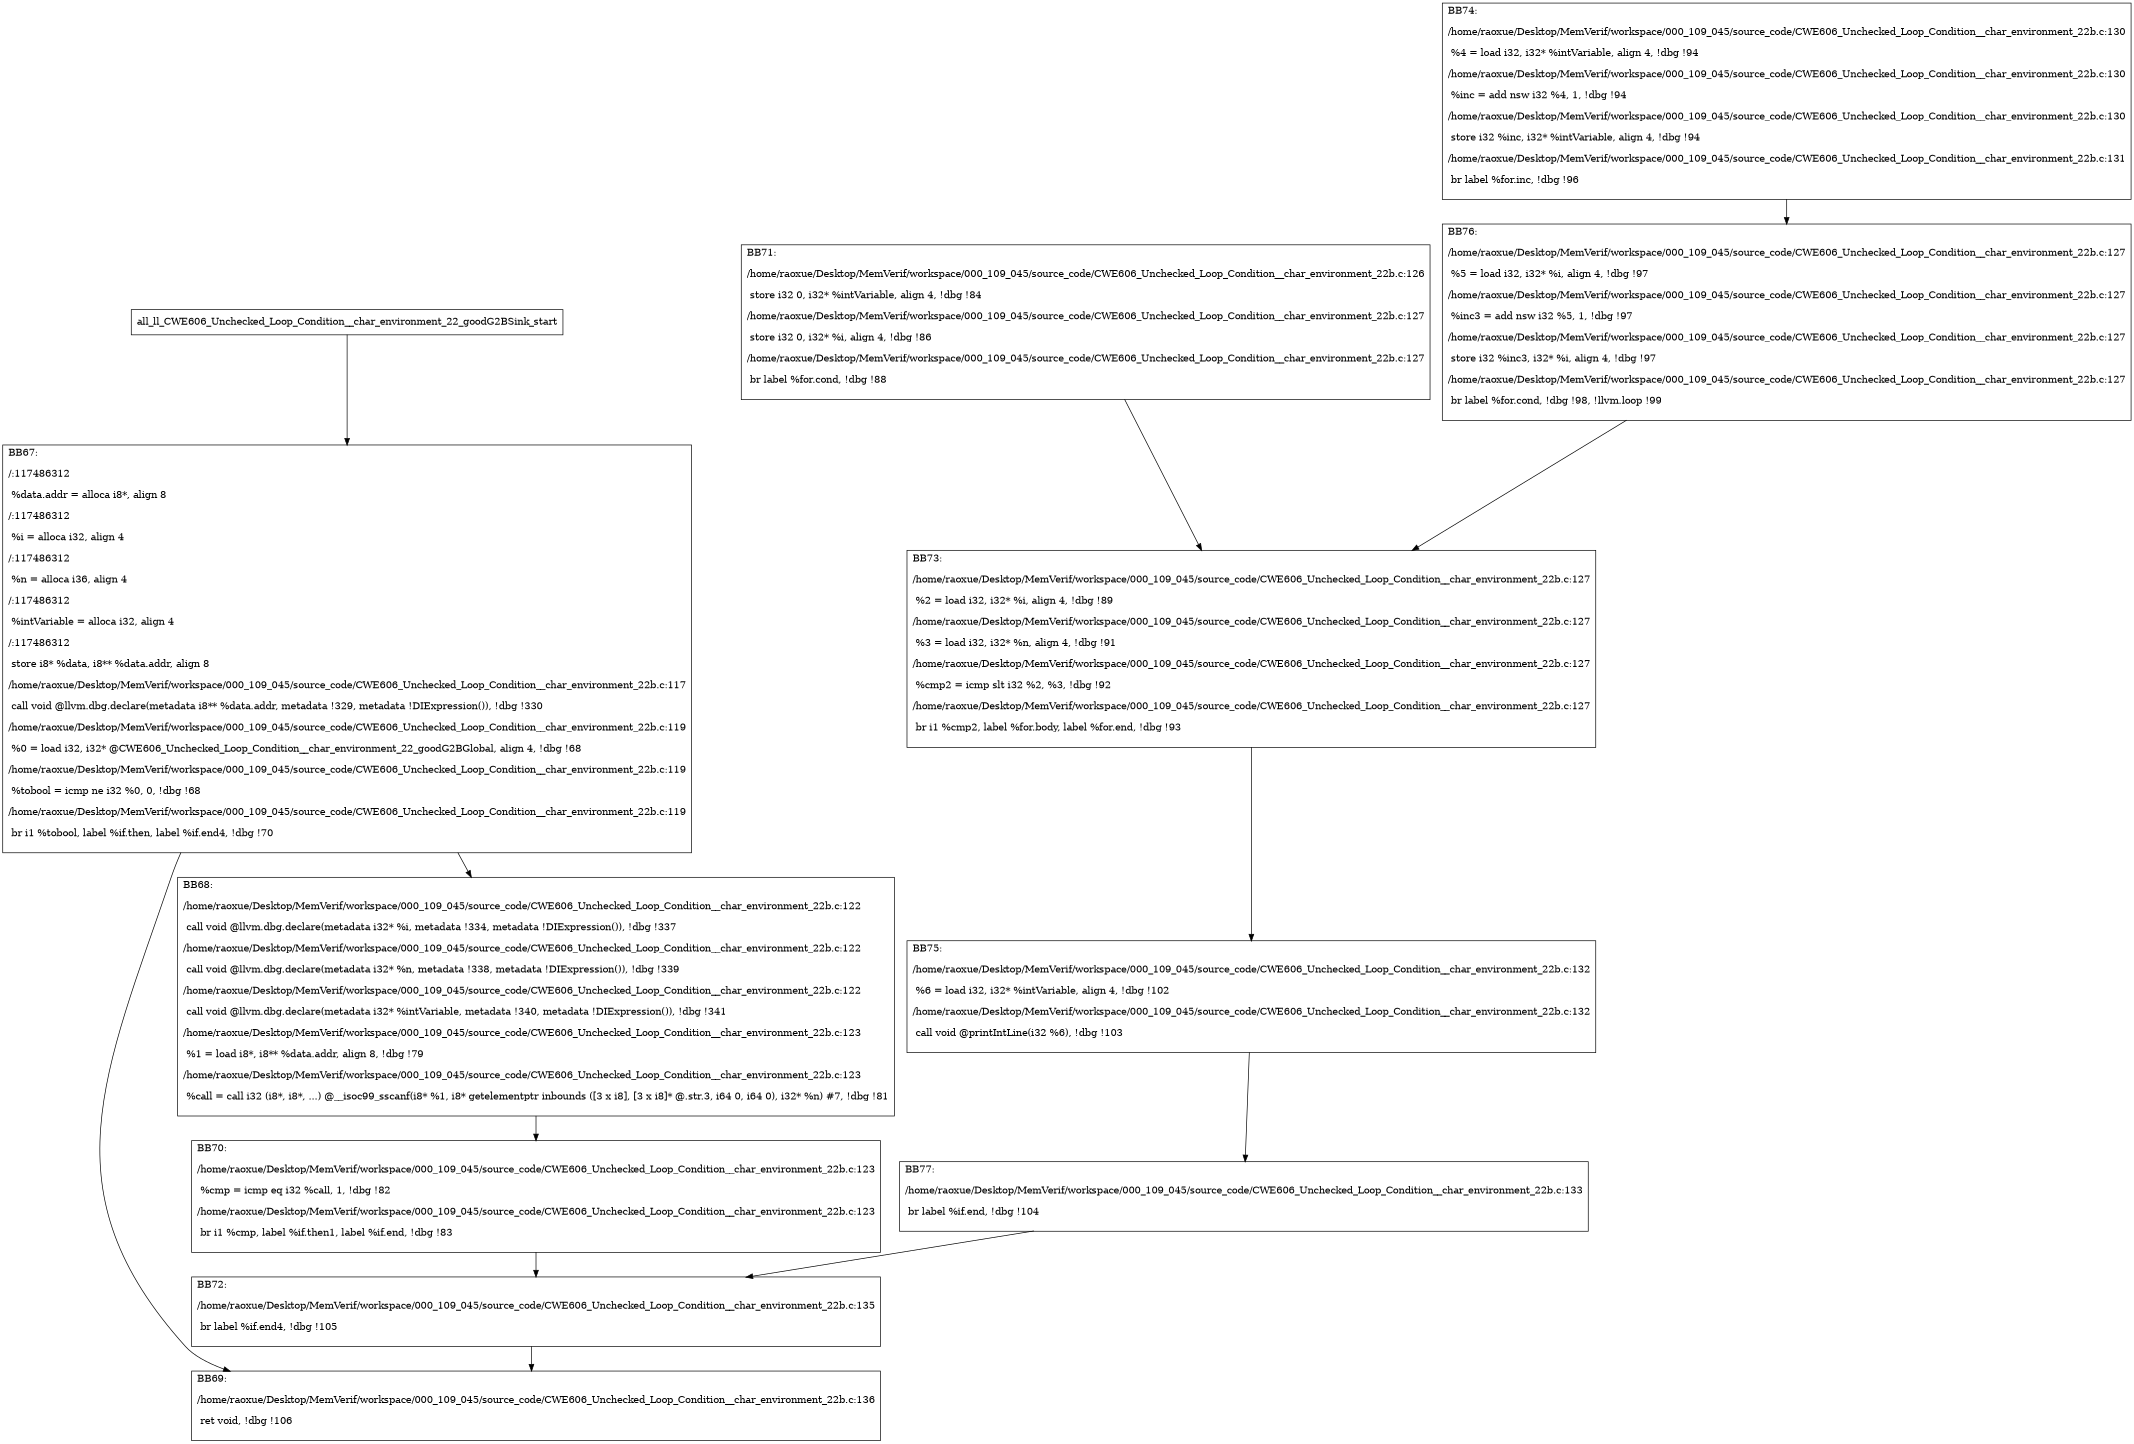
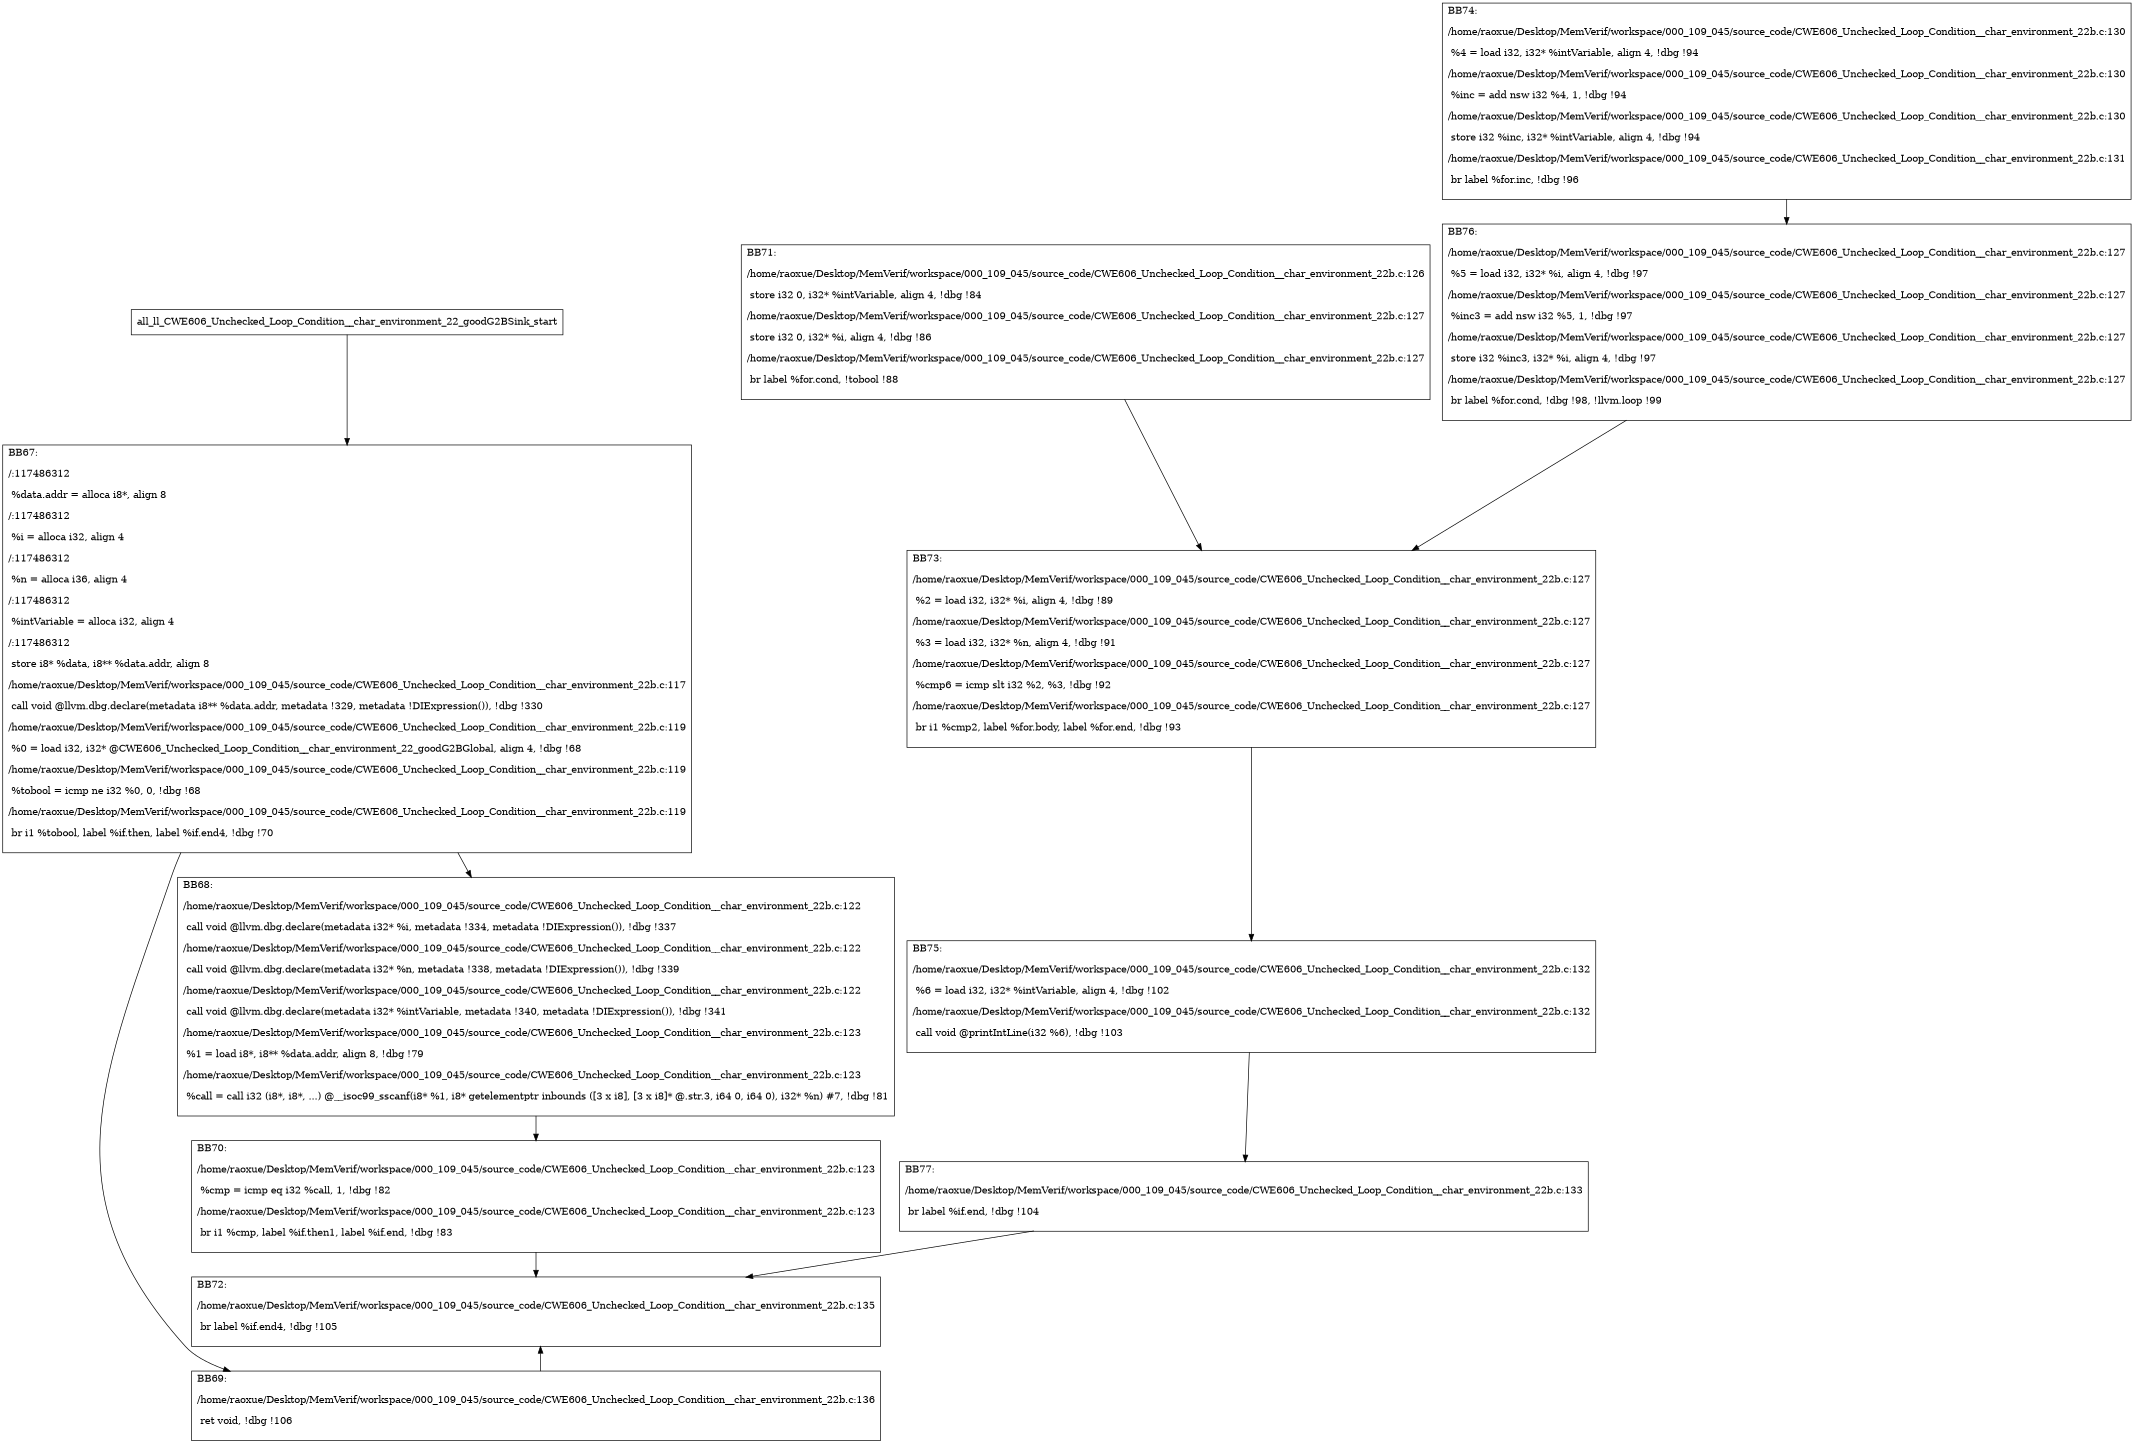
node "BB71:": text "br label %for.cond, !dbg !88" -> "br label %for.cond, !tobool !88"
node "BB73:": text "%cmp2 = icmp slt i32 %2, %3, !dbg !92" -> "%cmp6 = icmp slt i32 %2, %3, !dbg !92"
edge "BB72:" -> "BB69:": reversed
